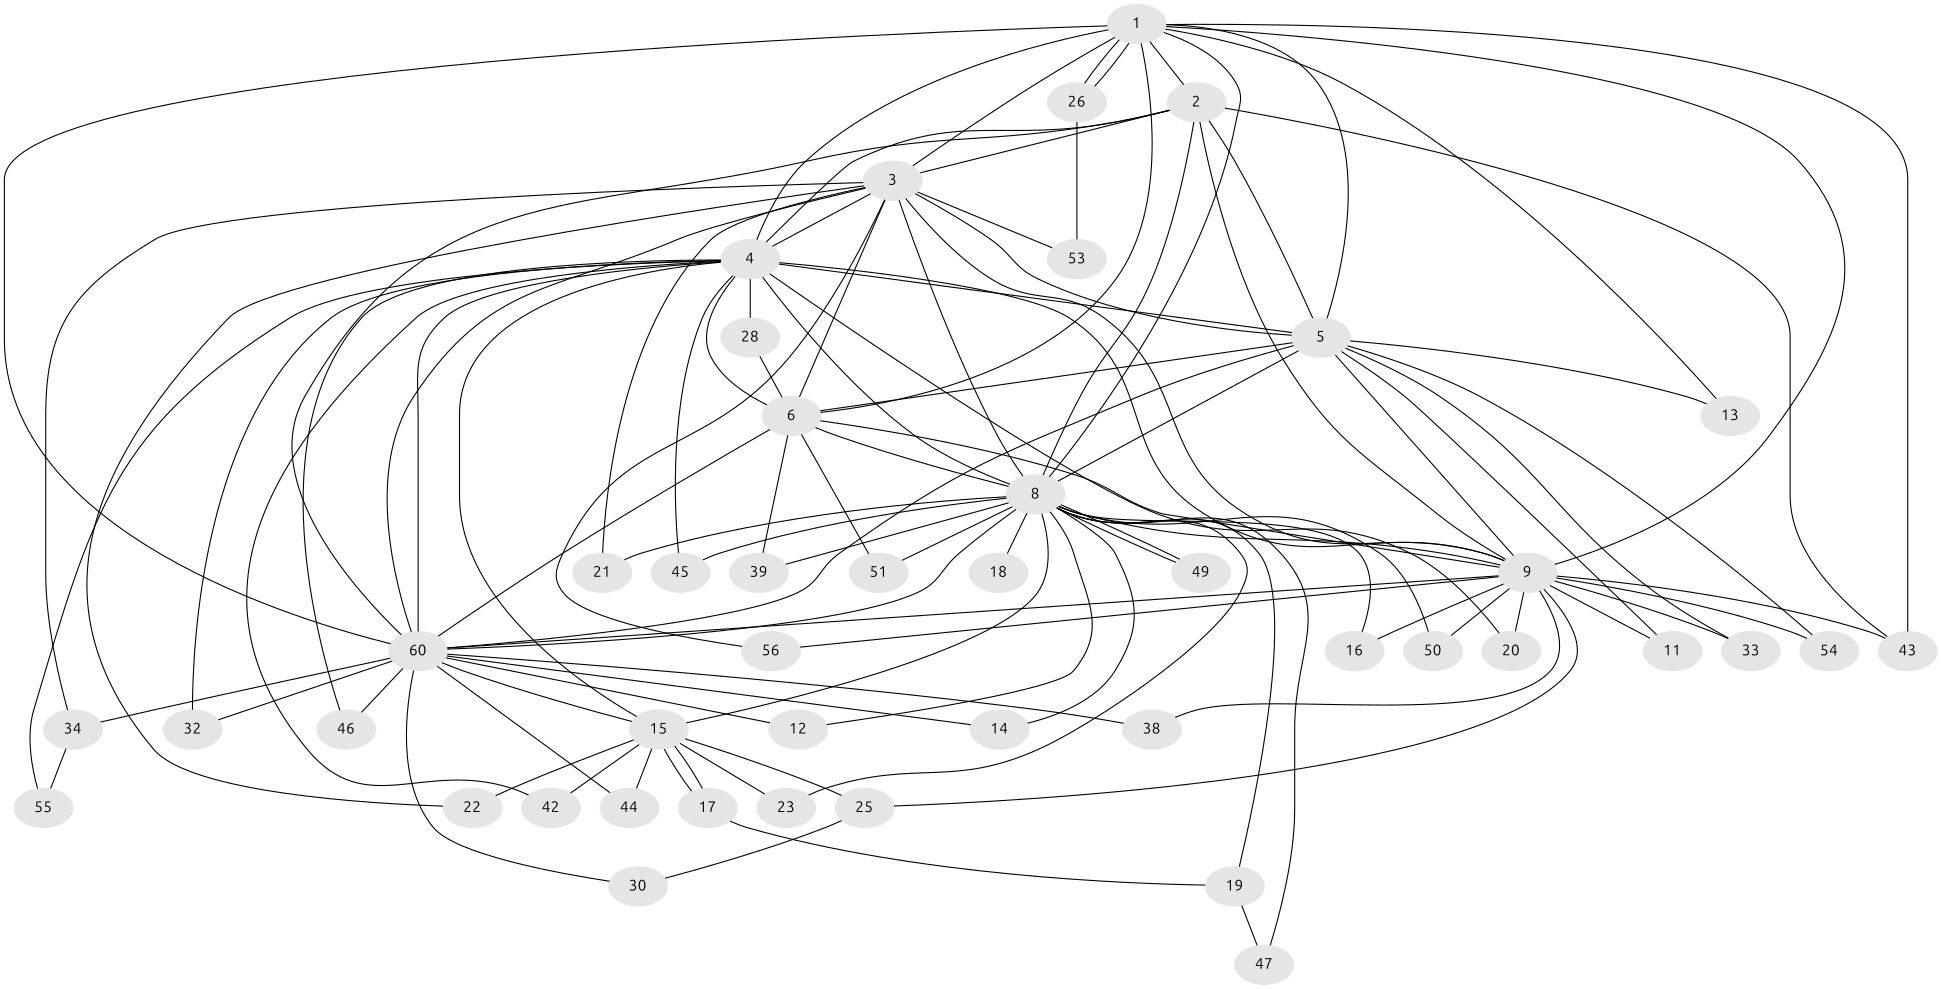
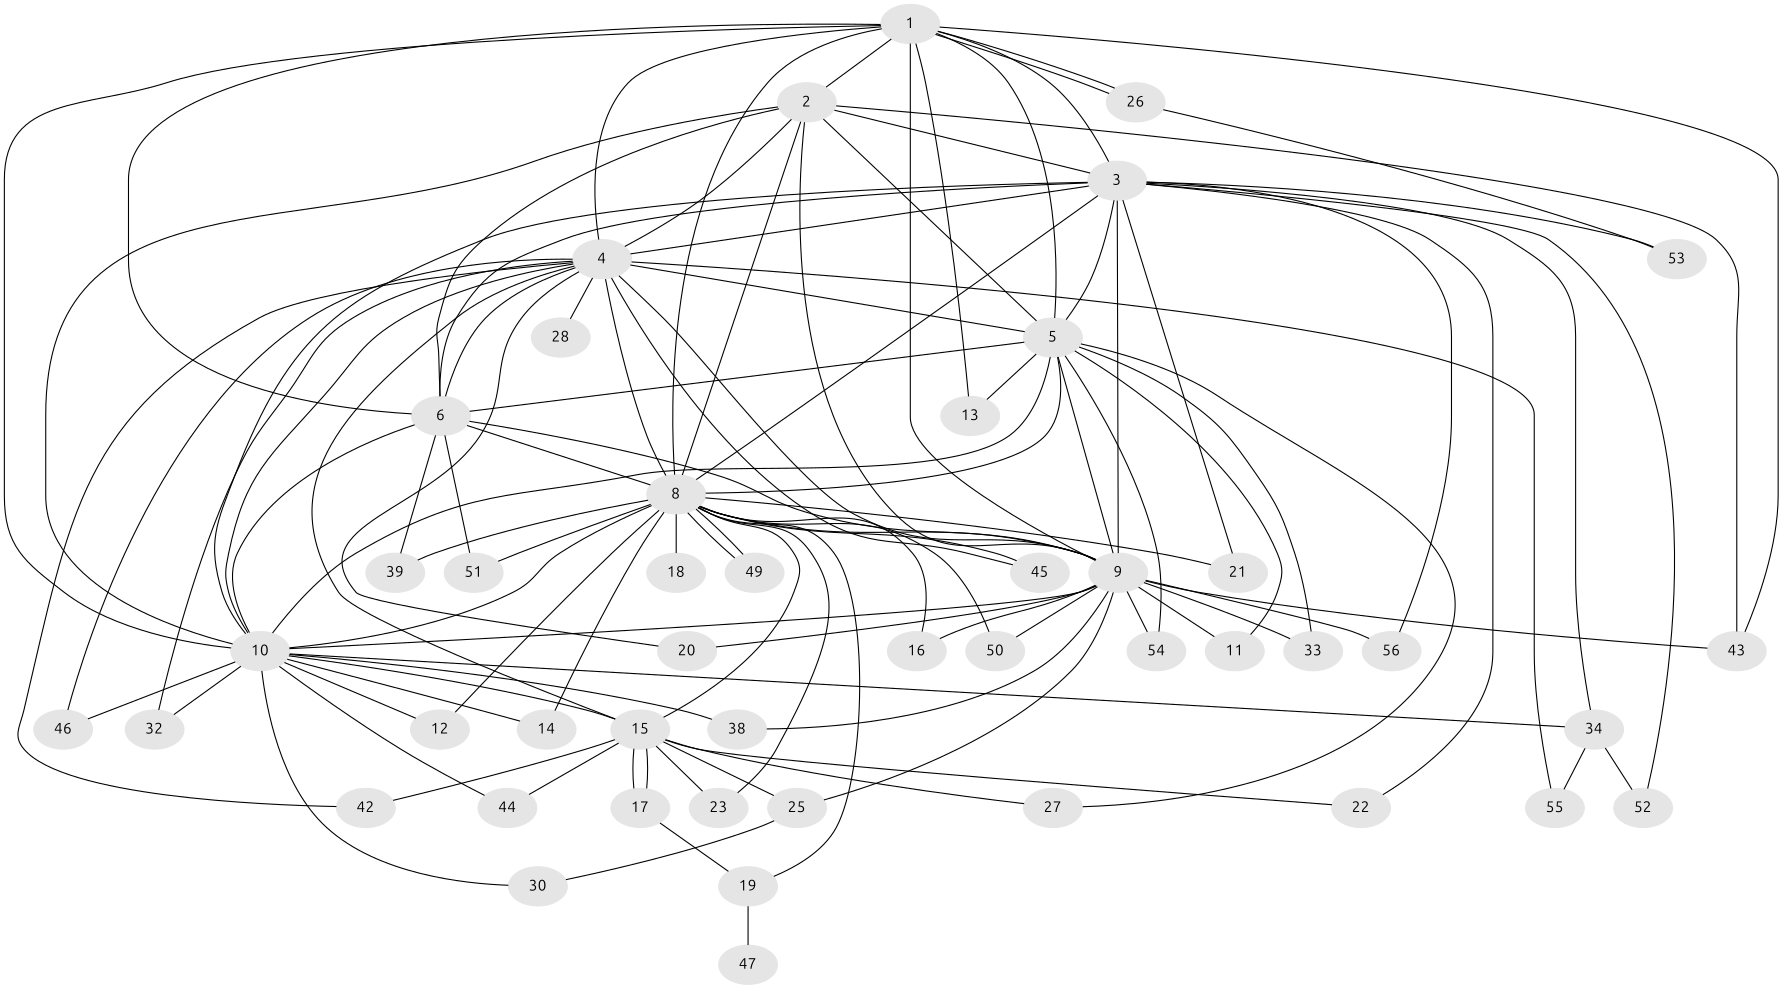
edge "28" -- "6": now "2" -- "6"
edge "8" -- "47": removed
node "60": label "60" -> "10"
node "27": added
node "52": added
